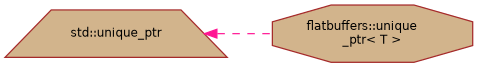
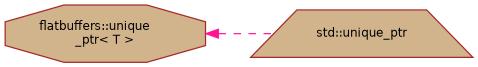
edge "flatbuffers::unique _ptr< T >" -> "std::unique_ptr": reversed
